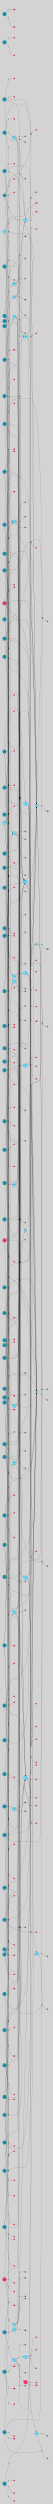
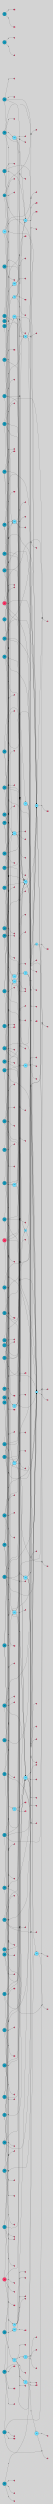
node "T526": fillcolor #66ddff -> #1199bb
node "T448": removed
node "T327": fillcolor #ff3366 -> #66ddff
